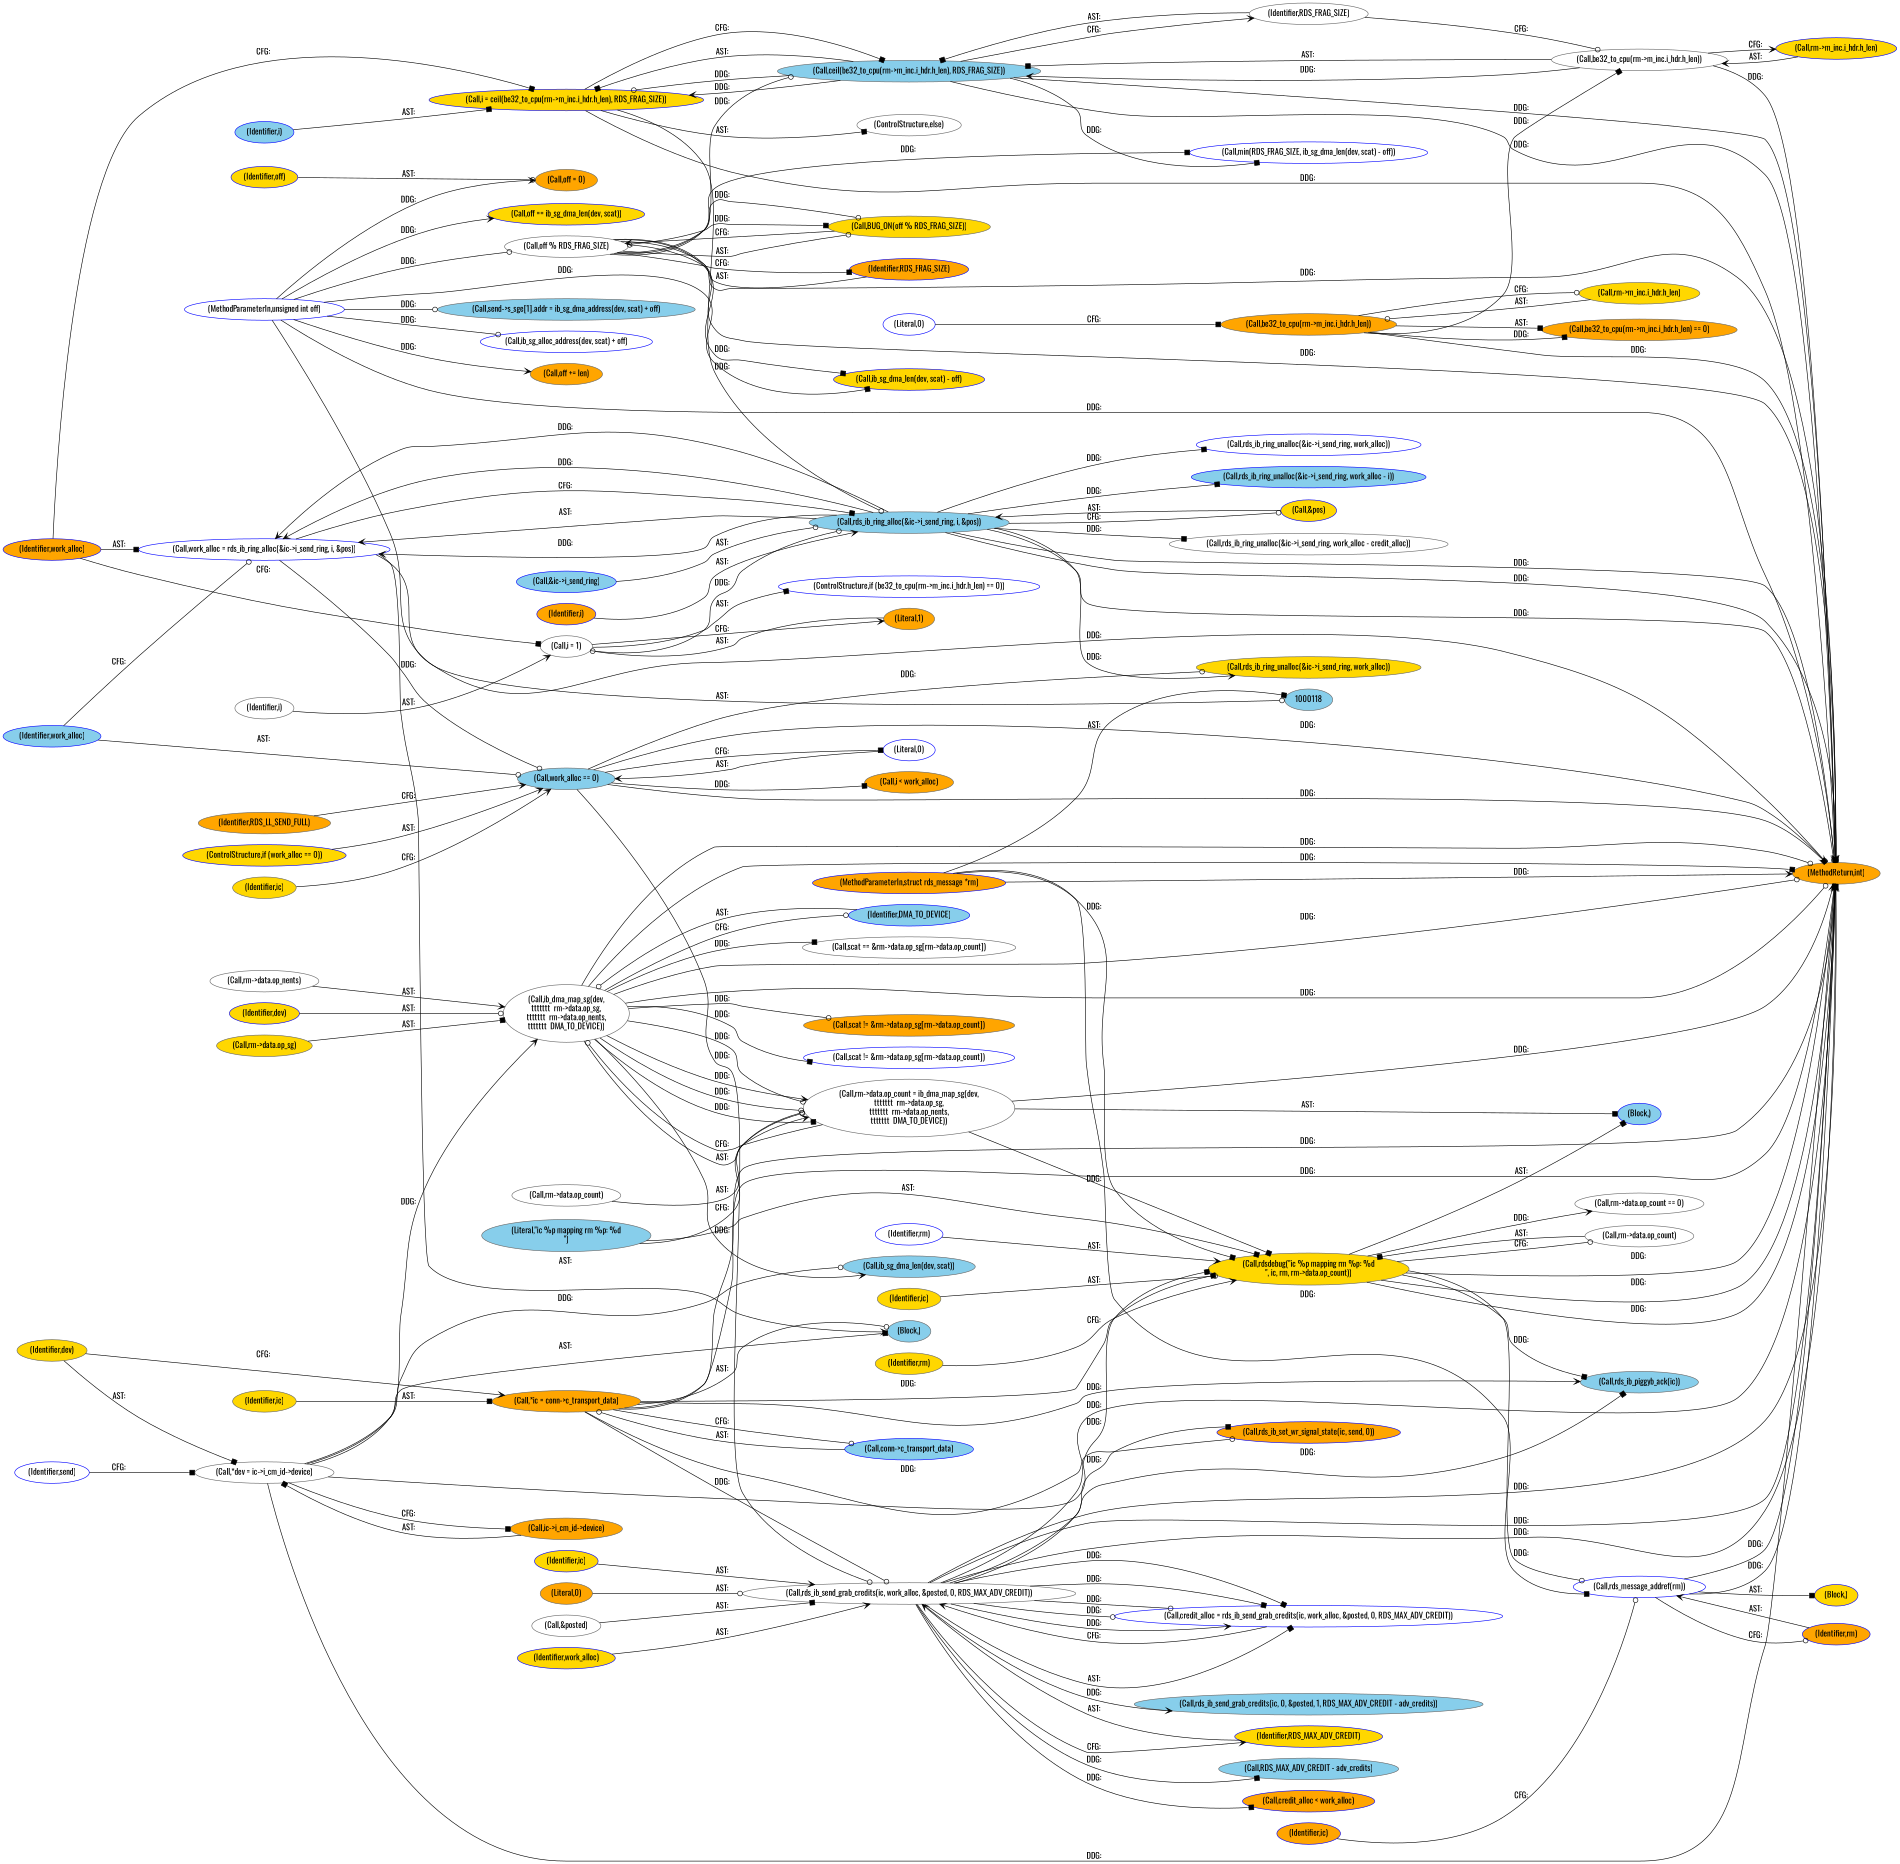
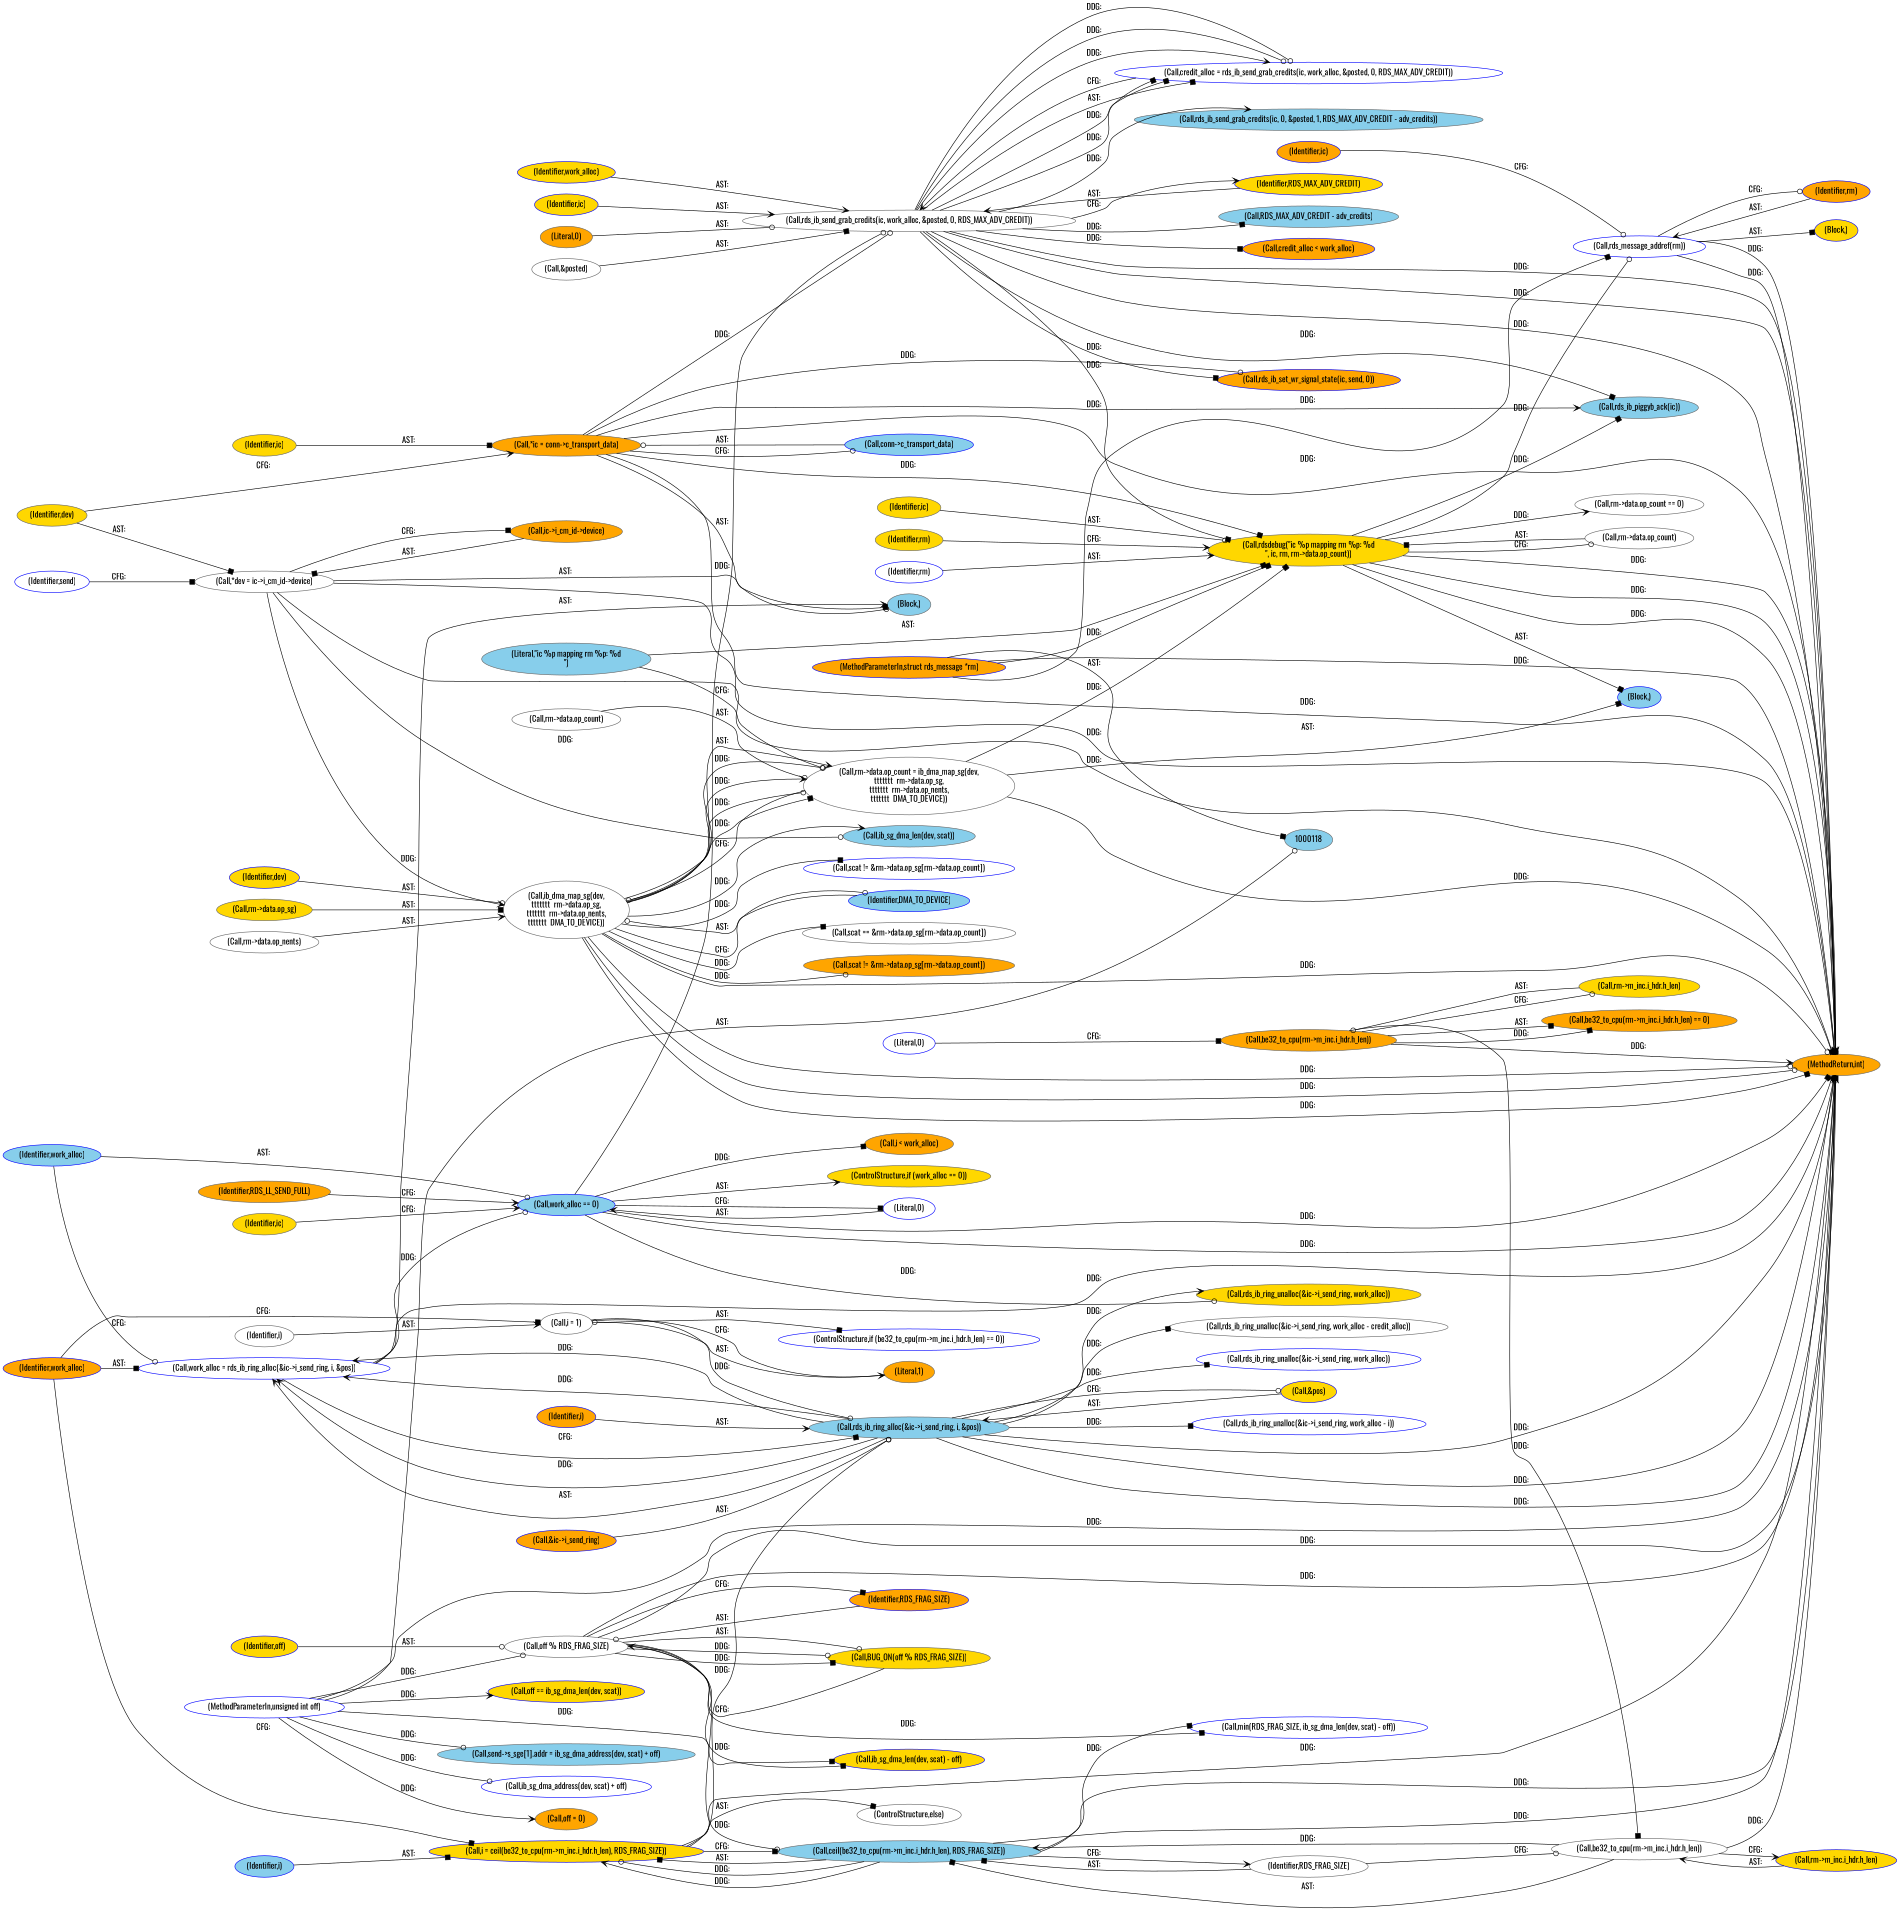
edge "(Identifier,off)" -> "(Call,off = 0)": now "(Identifier,off)" -> "(Call,off % RDS_FRAG_SIZE)"
node "(Call,ib_sg_alloc_address(dev, scat) + off)": label "(Call,ib_sg_alloc_address(dev, scat) + off)" -> "(Call,ib_sg_dma_address(dev, scat) + off)"
node "(Call,off += len)": removed
node "(Call,rds_ib_ring_unalloc(&ic->i_send_ring, work_alloc - i))": fillcolor skyblue -> white
node "(Call,&ic->i_send_ring)": fillcolor skyblue -> orange
node "(Call,work_alloc == 0)": color gray40 -> blue
edge "(ControlStructure,if (work_alloc == 0))" -> "(Call,work_alloc == 0)": reversed
node "(ControlStructure,if (work_alloc == 0))": color blue -> gray40
